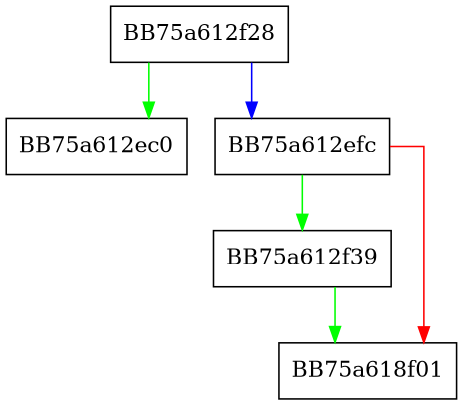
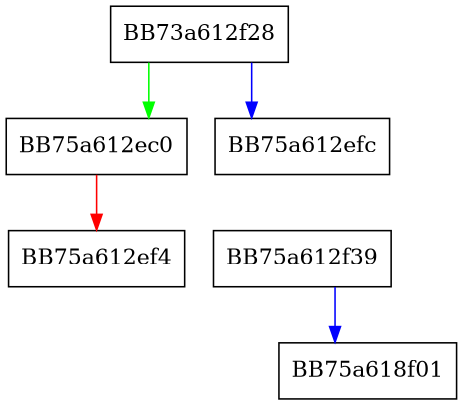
node "BB75a612f28": label "BB75a612f28" -> "BB73a612f28"
edge "BB75a612efc" -> "BB75a612f39": removed
edge "BB75a612efc" -> "BB75a618f01": removed
node "BB75a612ef4": added
edge "BB75a612f39" -> "BB75a618f01": color green -> blue
